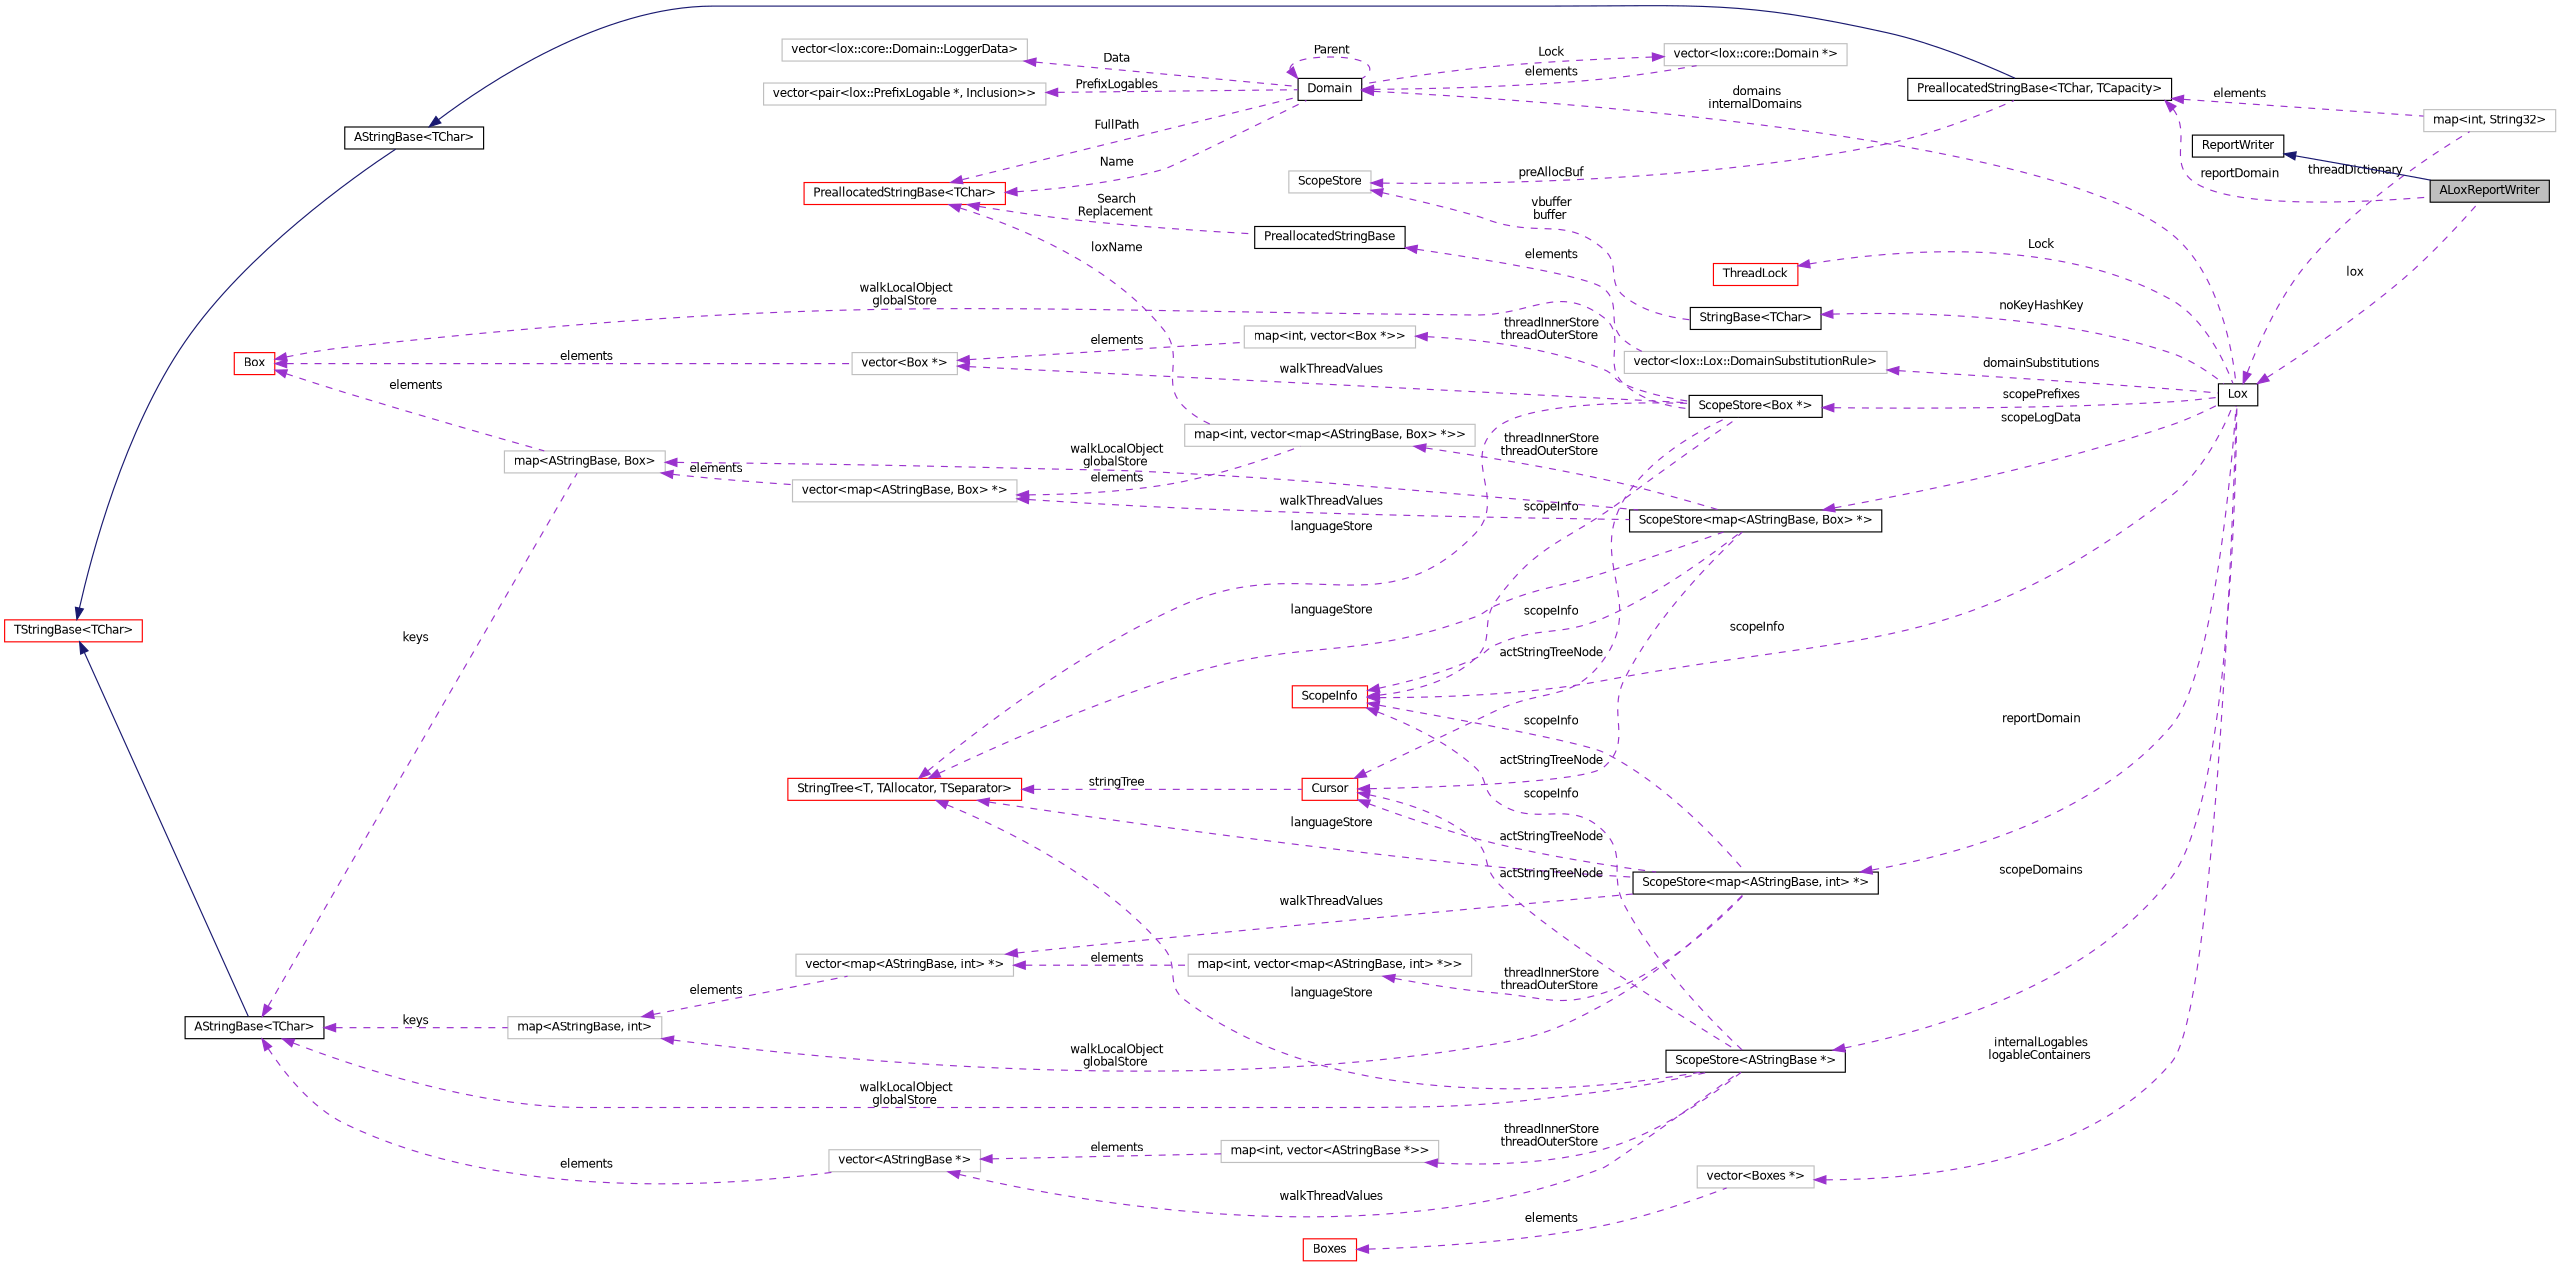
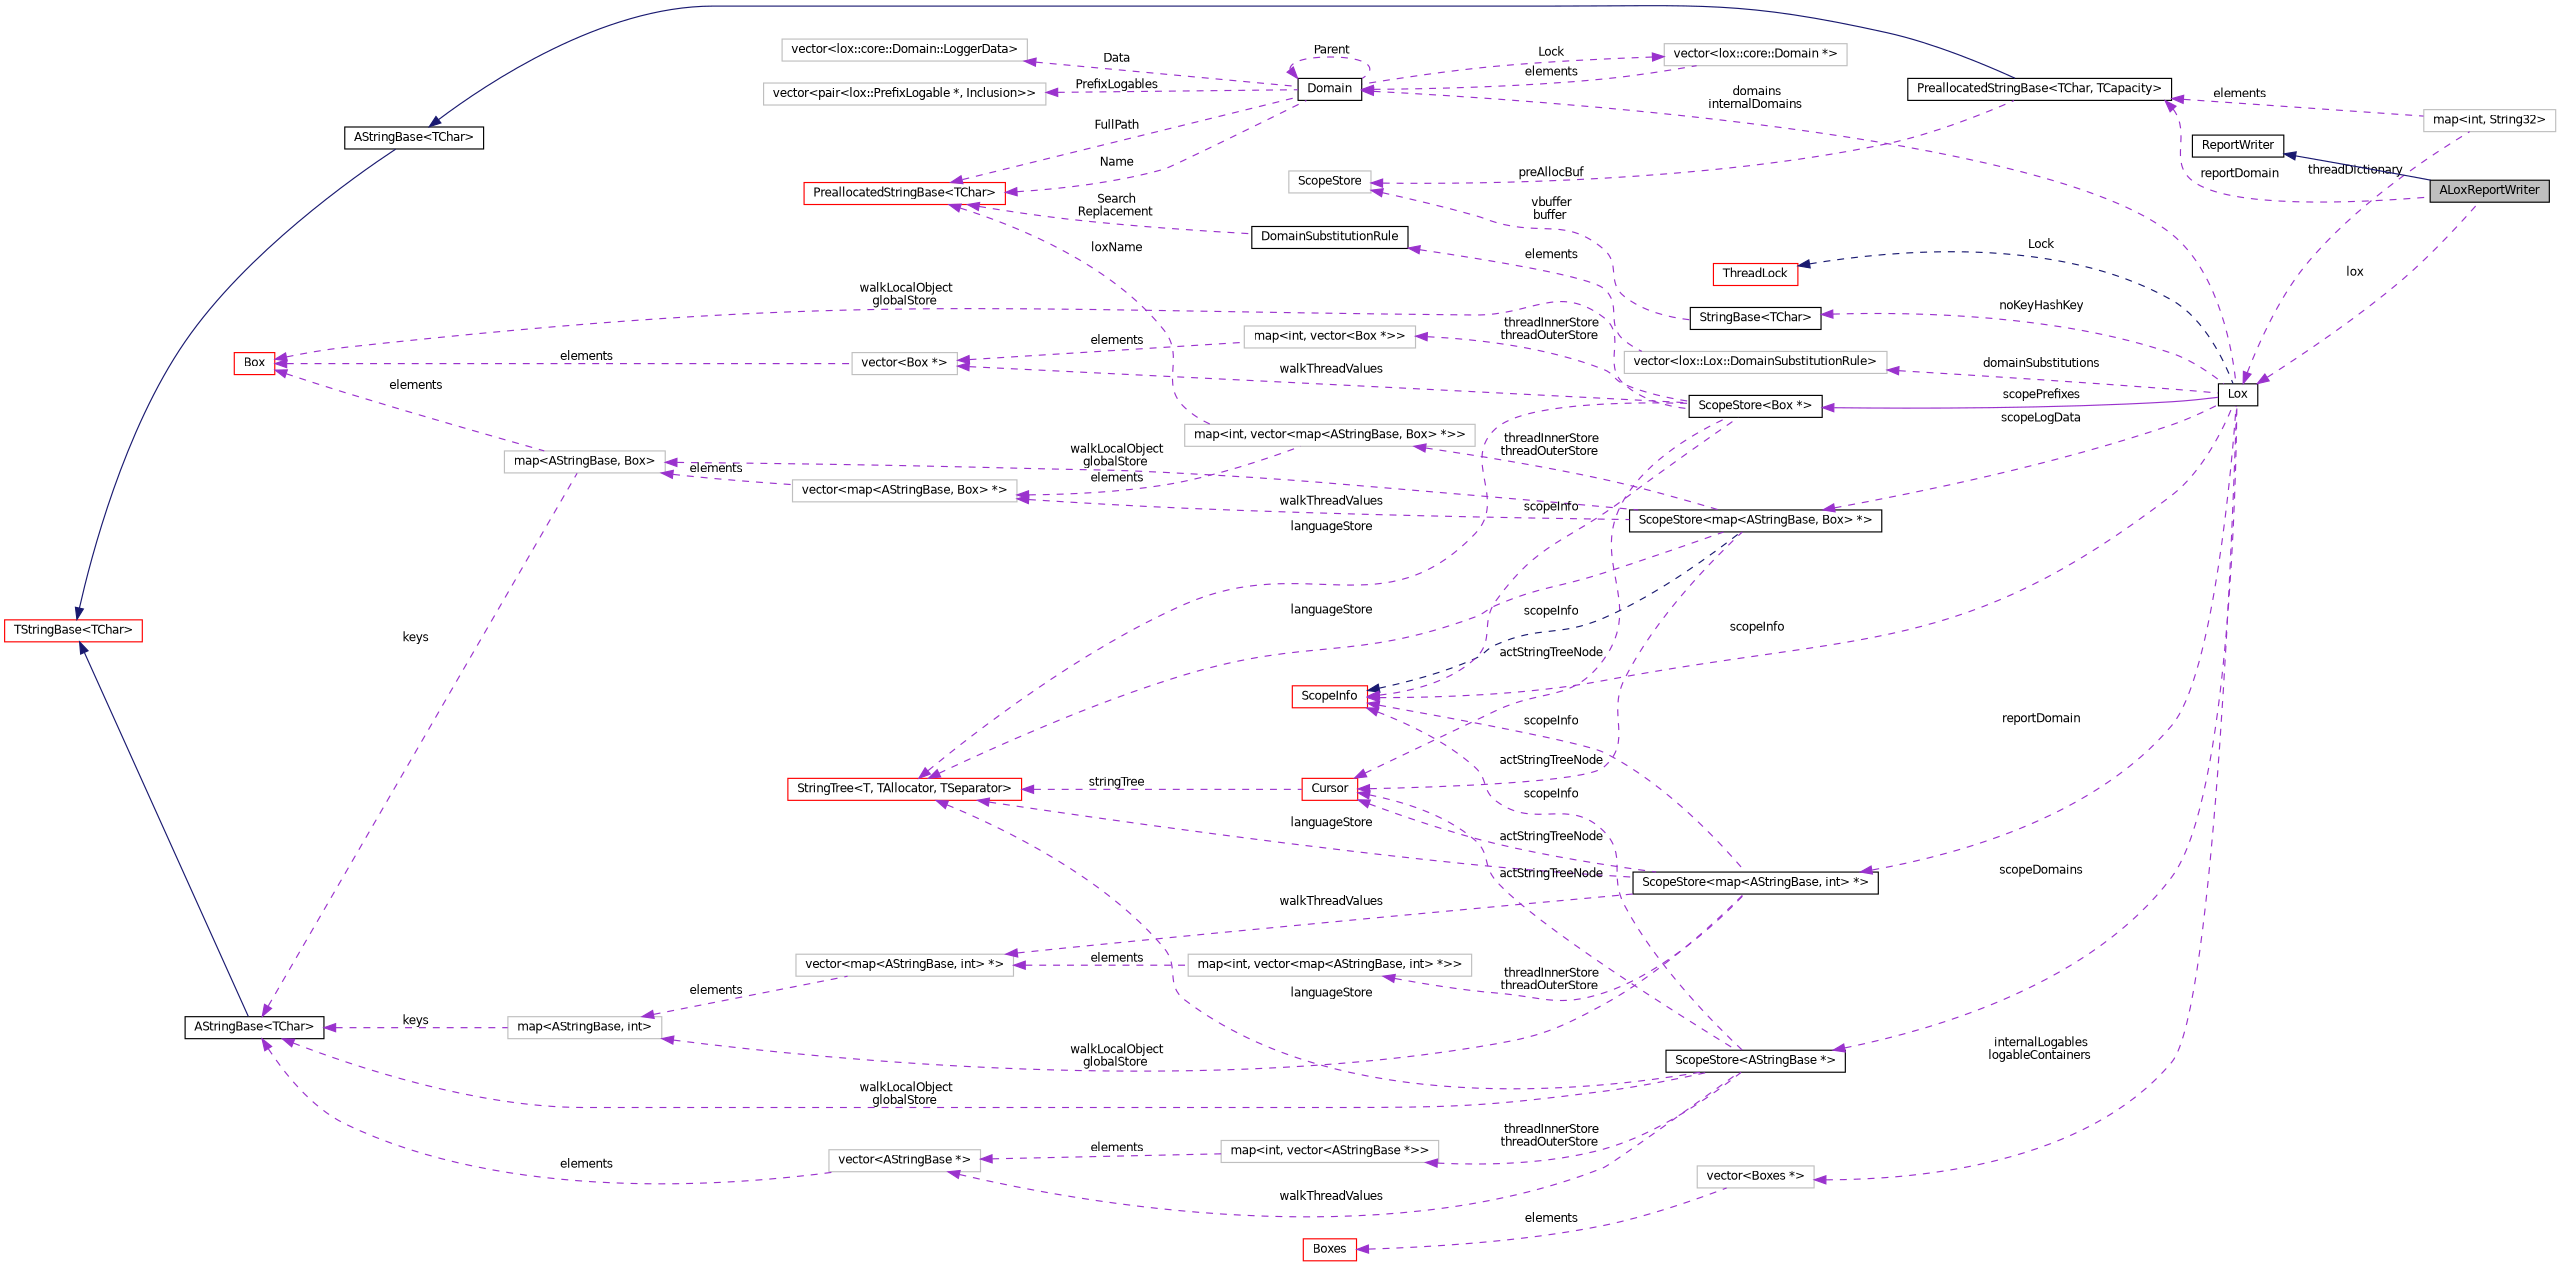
node "PreallocatedStringBase": label "PreallocatedStringBase" -> "DomainSubstitutionRule"
edge "Lox" -> "ThreadLock": color darkorchid3 -> midnightblue
edge "Lox" -> "ScopeStore<Box *>": style dashed -> solid
edge "ScopeStore<map<AStringBase, Box> *>" -> "ScopeInfo": color darkorchid3 -> midnightblue
